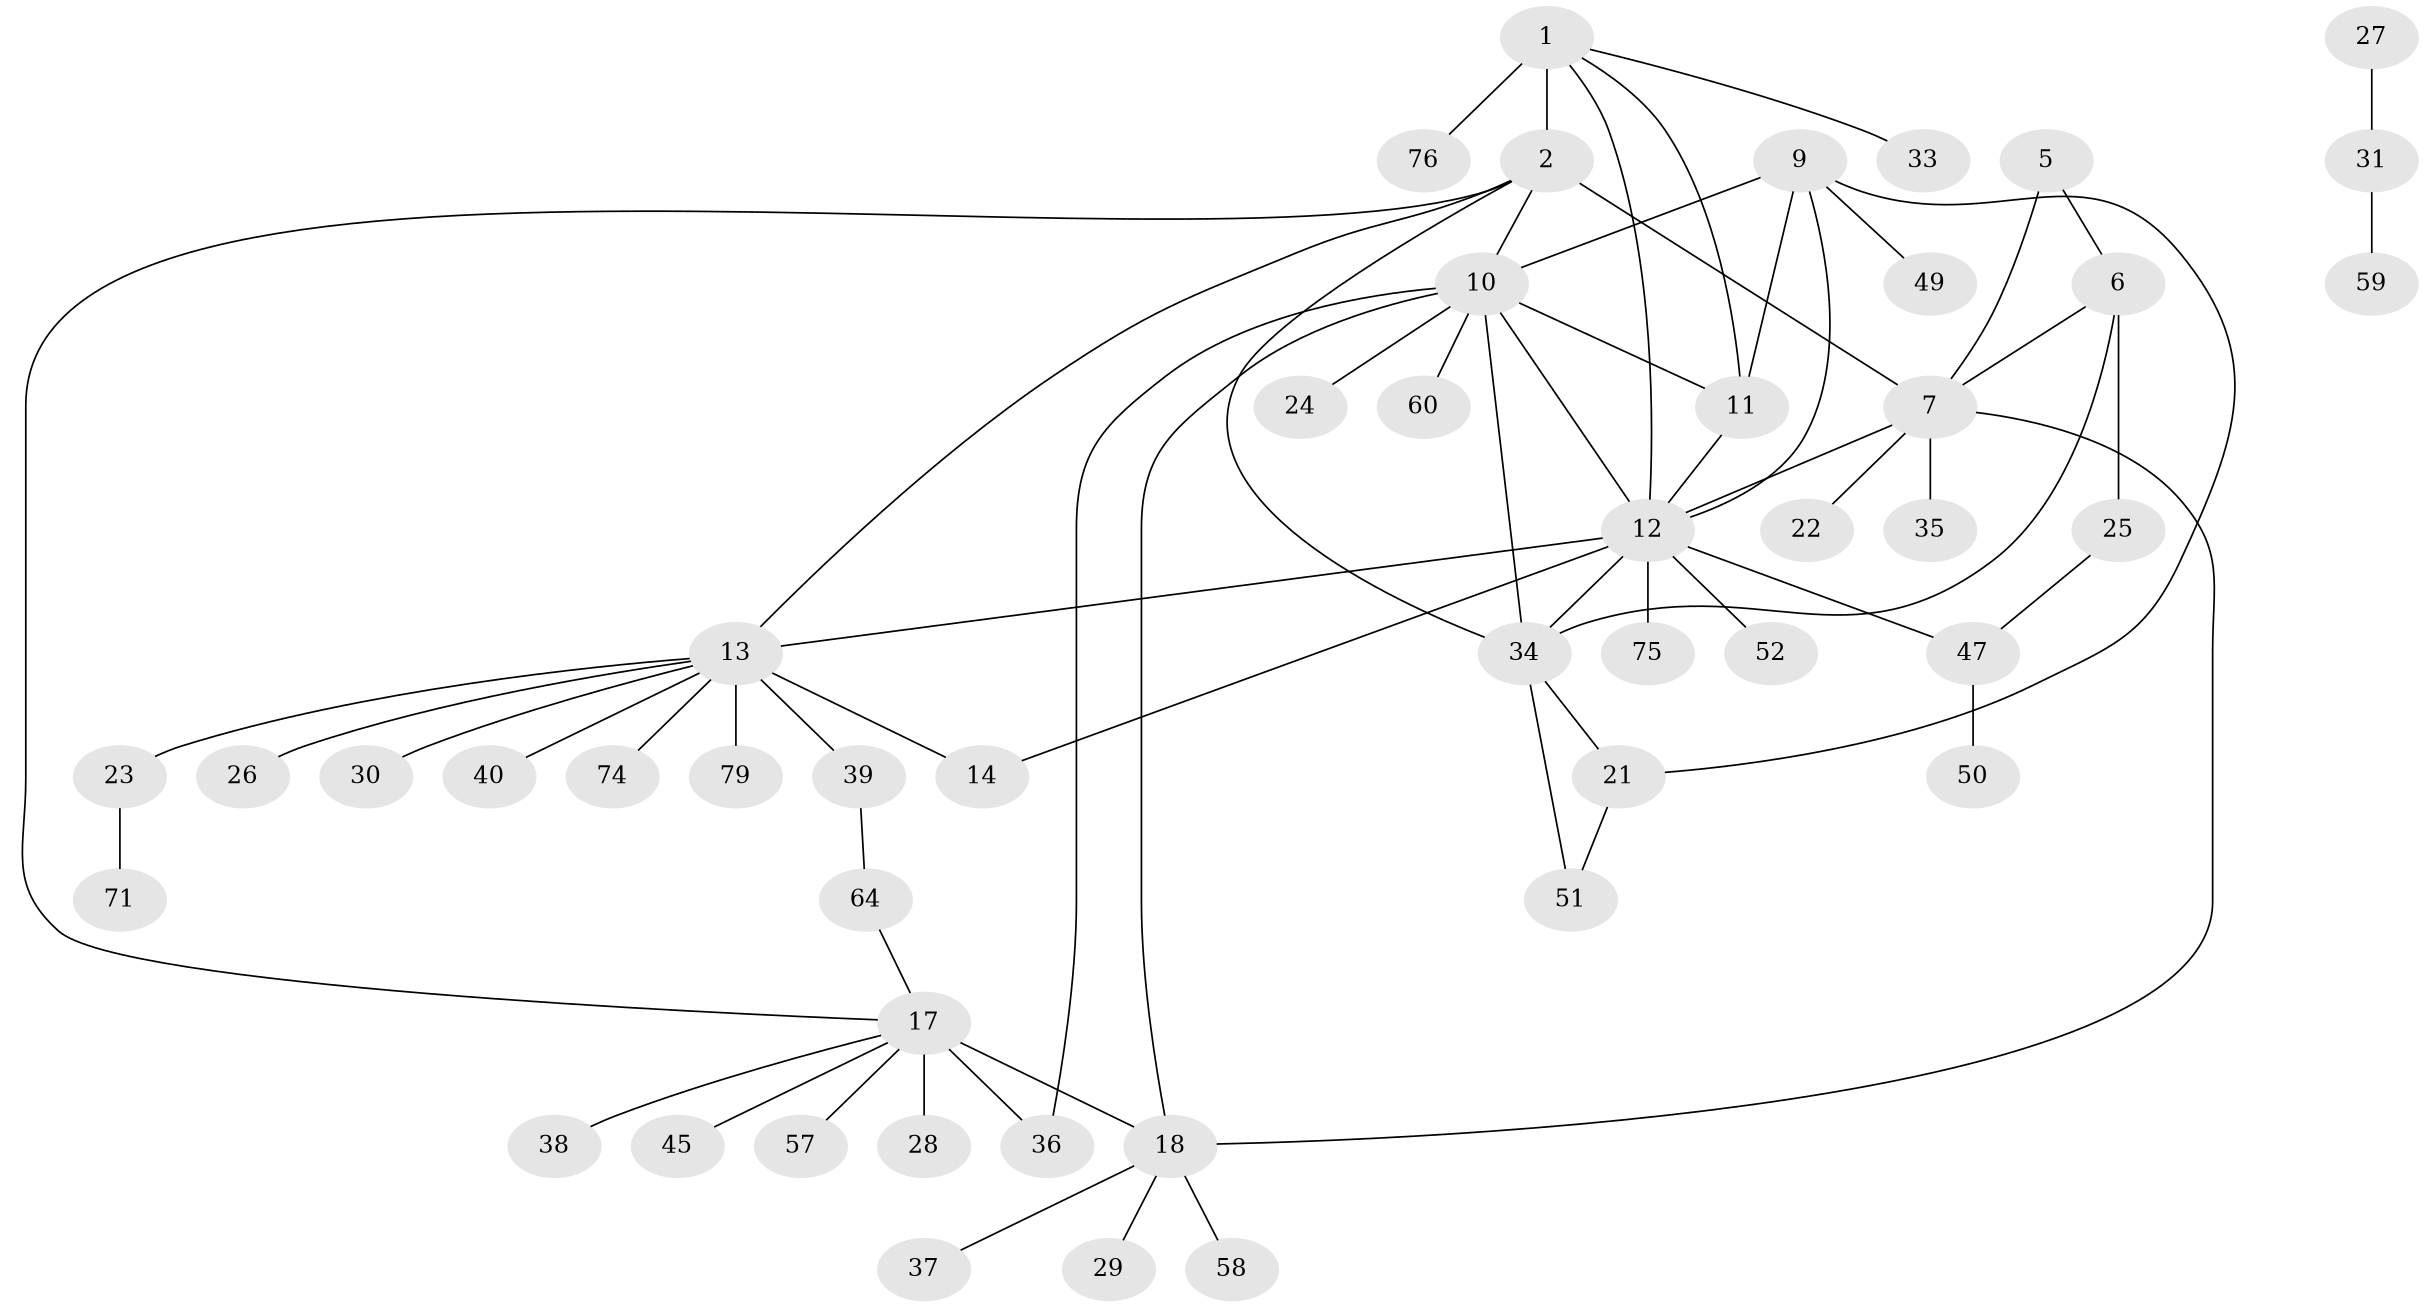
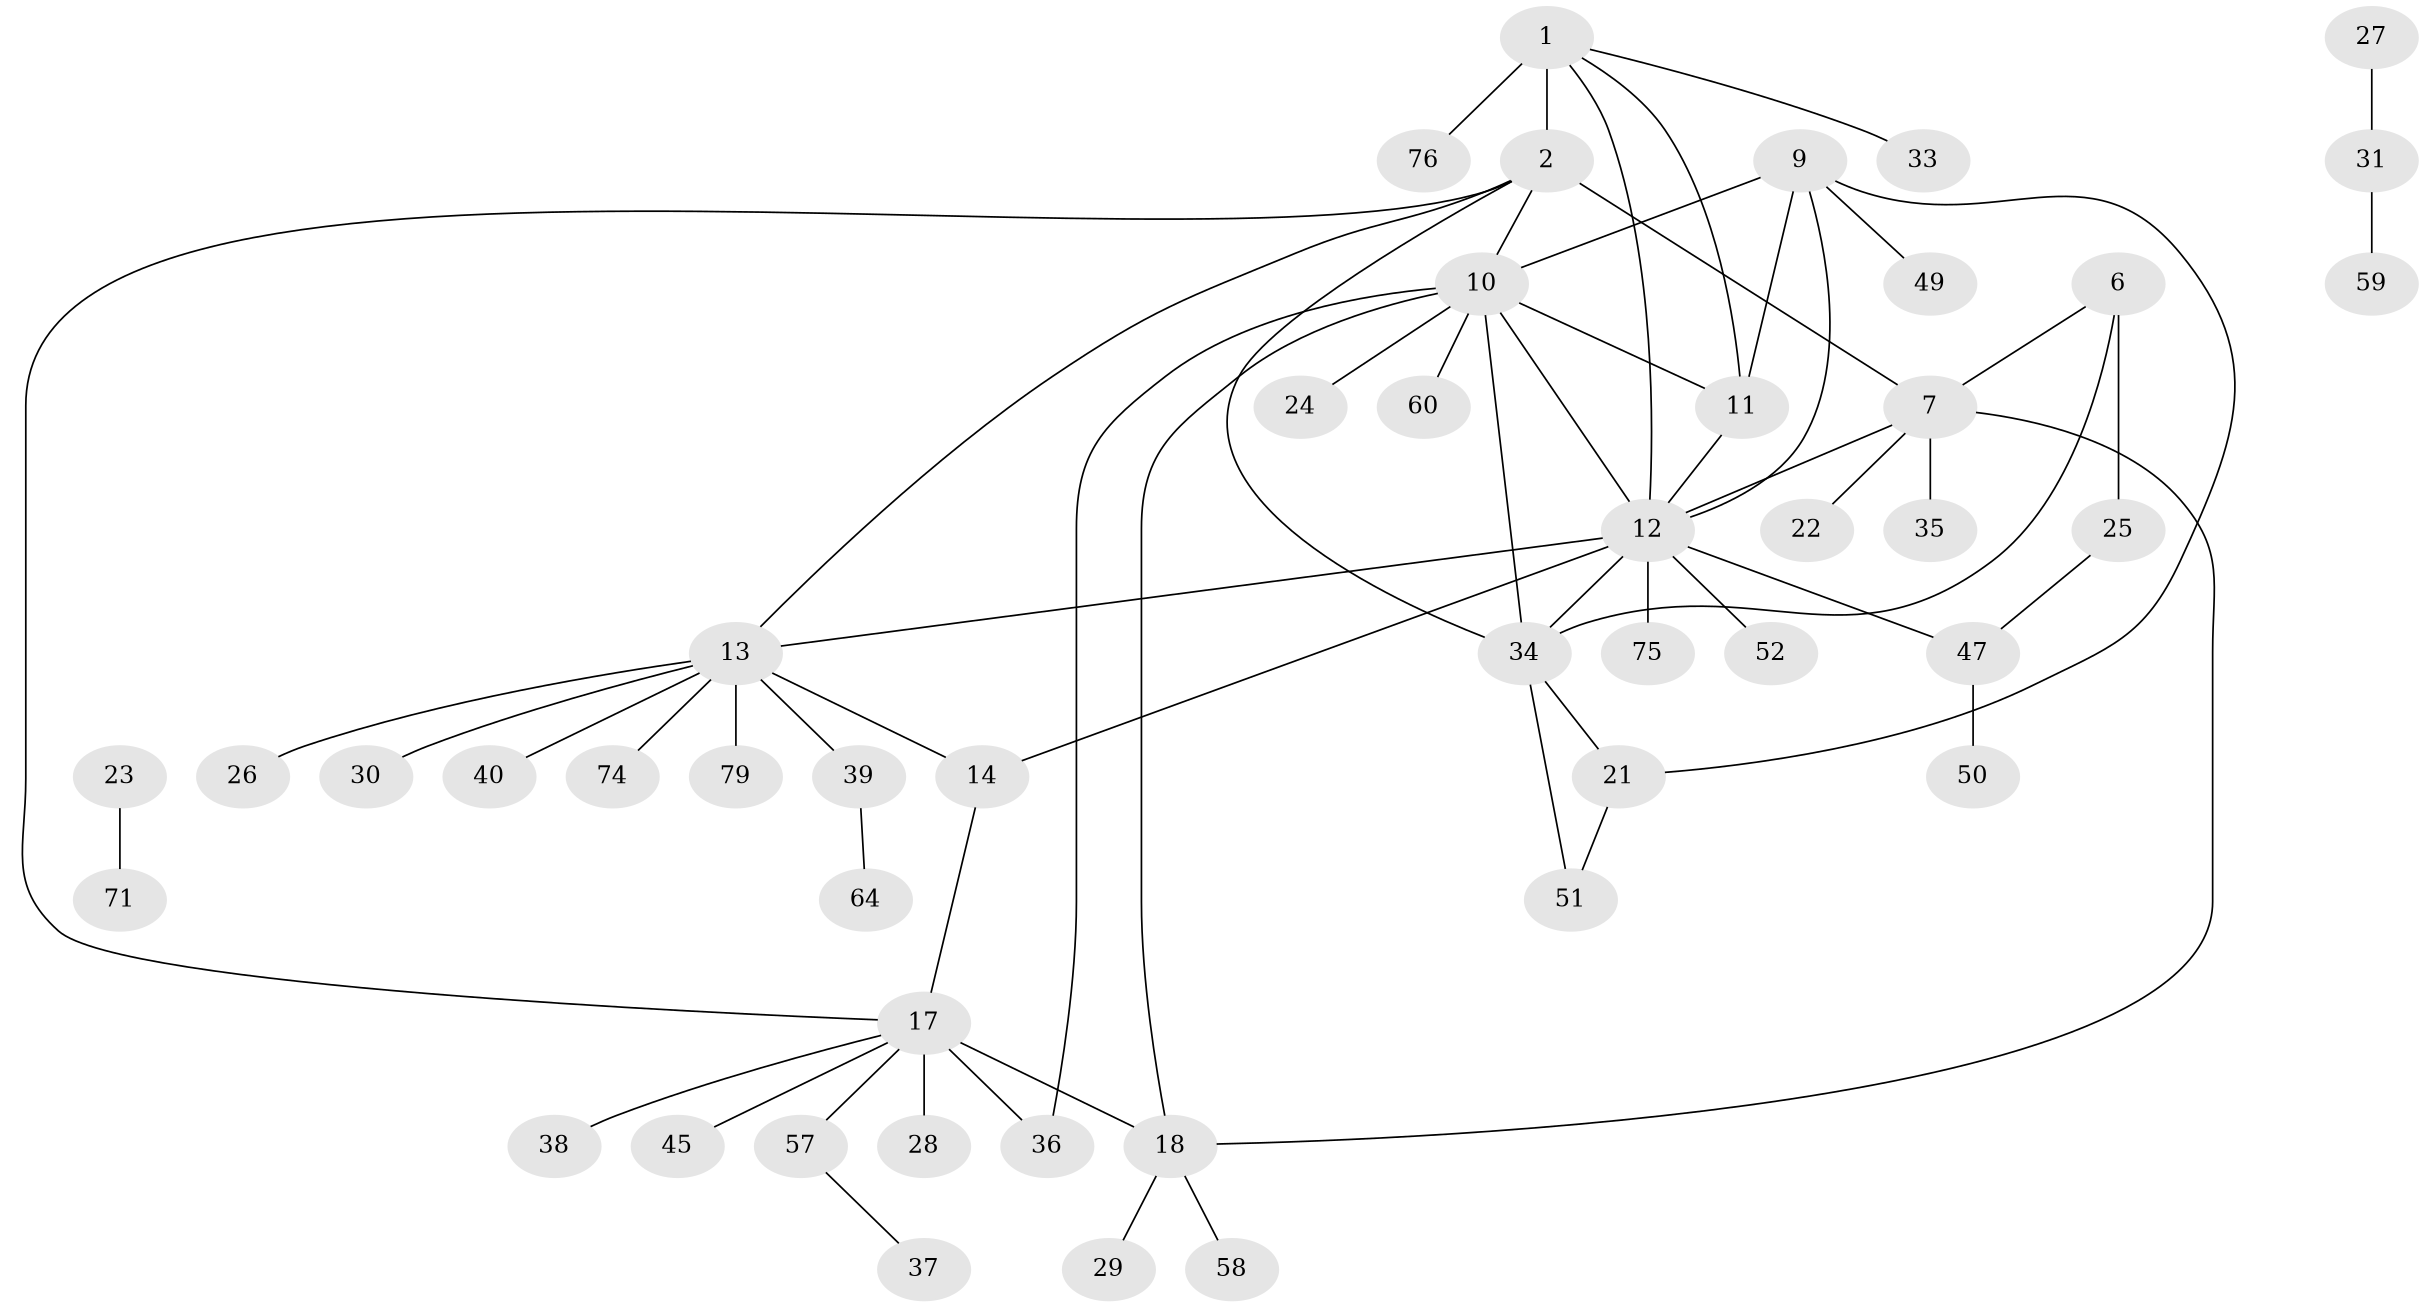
node "5": removed
edge "13" -- "23": removed
edge "64" -- "17": now "14" -- "17"
edge "18" -- "37": now "57" -- "37"
